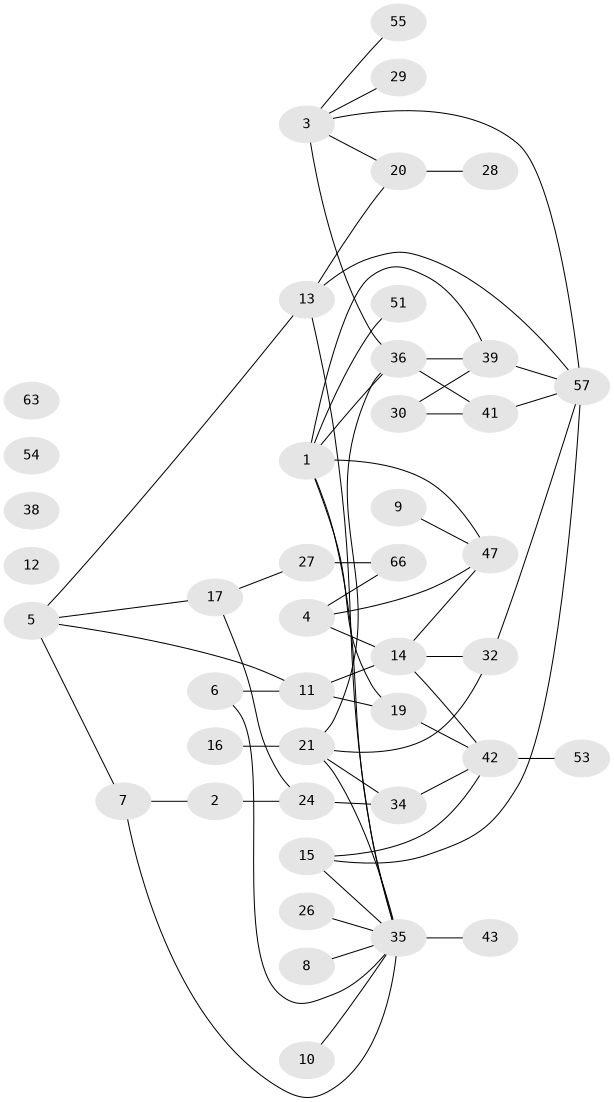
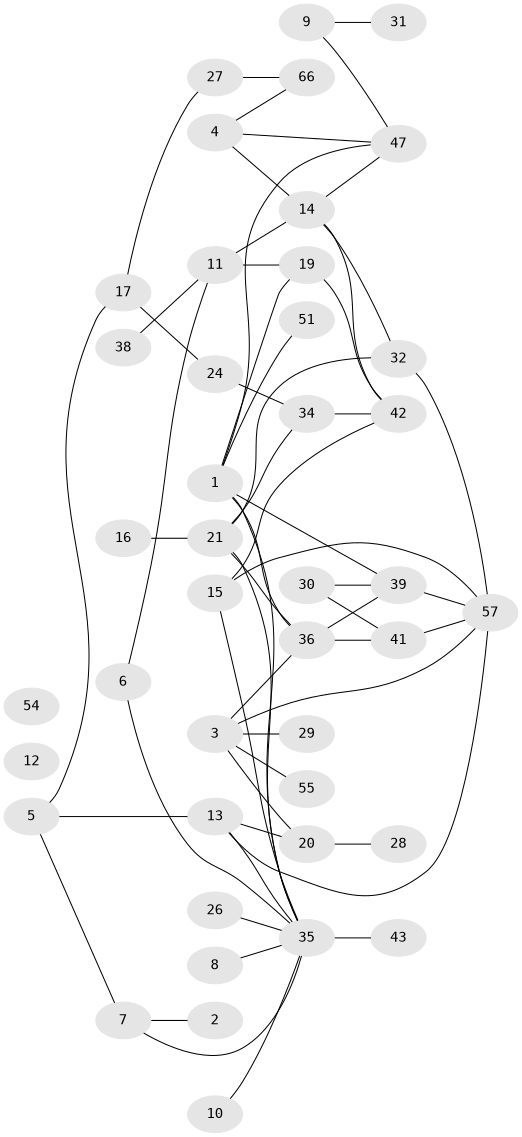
node "31": added
node "63": removed
edge "5" -- "11": now "38" -- "11"
node "53": removed
edge "2" -- "24": removed
